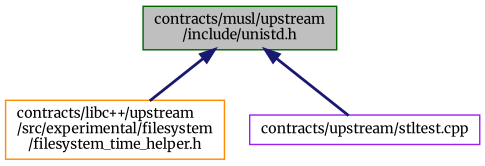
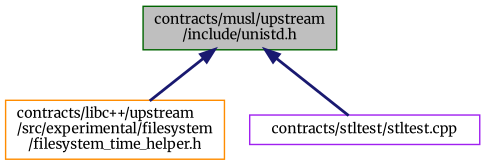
node "contracts/upstream/stltest.cpp": label "contracts/upstream/stltest.cpp" -> "contracts/stltest/stltest.cpp"
